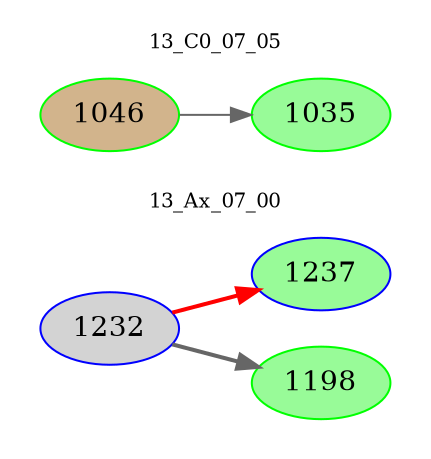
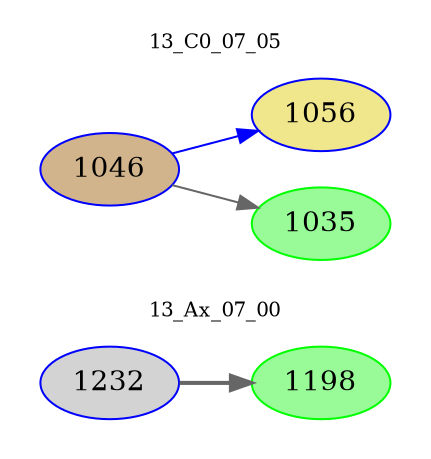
node "1046": color green -> blue
node "1056": added
node "1237": removed
